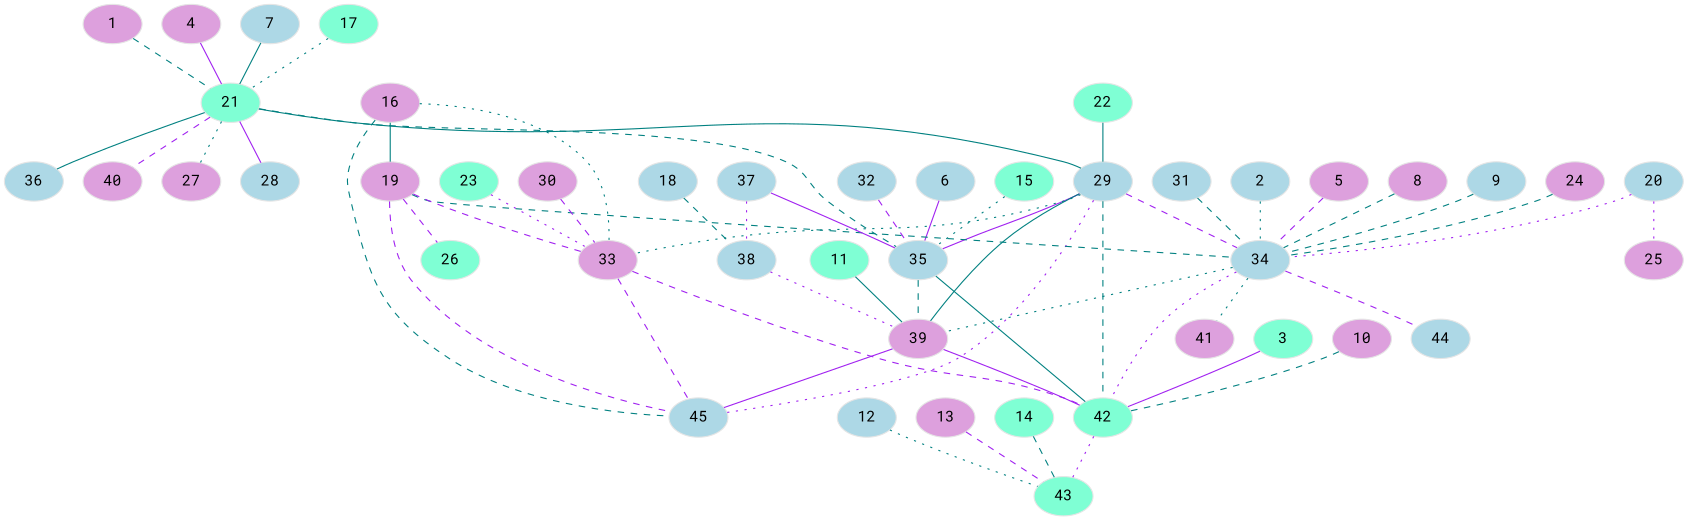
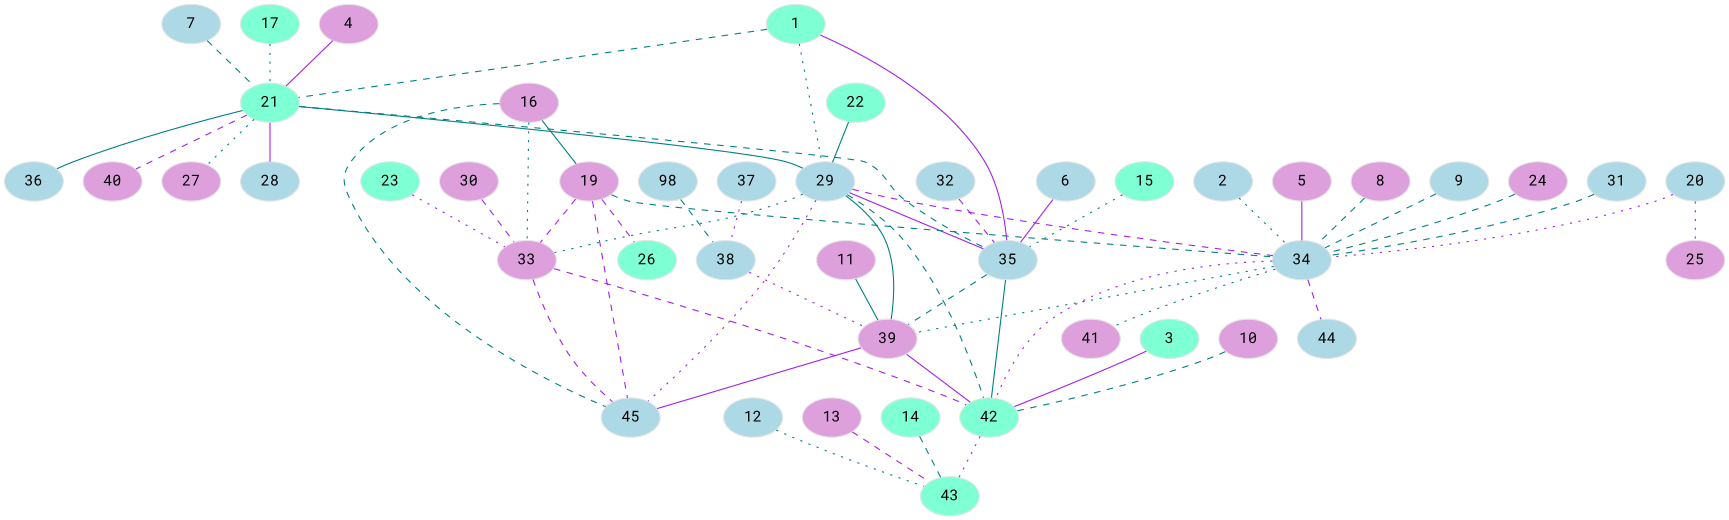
node "1": fillcolor plum -> aquamarine
edge "7" -- "21": style solid -> dashed
edge "1" -- "29": added
node "18": label "18" -> "98"
edge "37" -- "35": now "1" -- "35"
edge "5" -- "34": style dashed -> solid
node "11": fillcolor aquamarine -> plum
